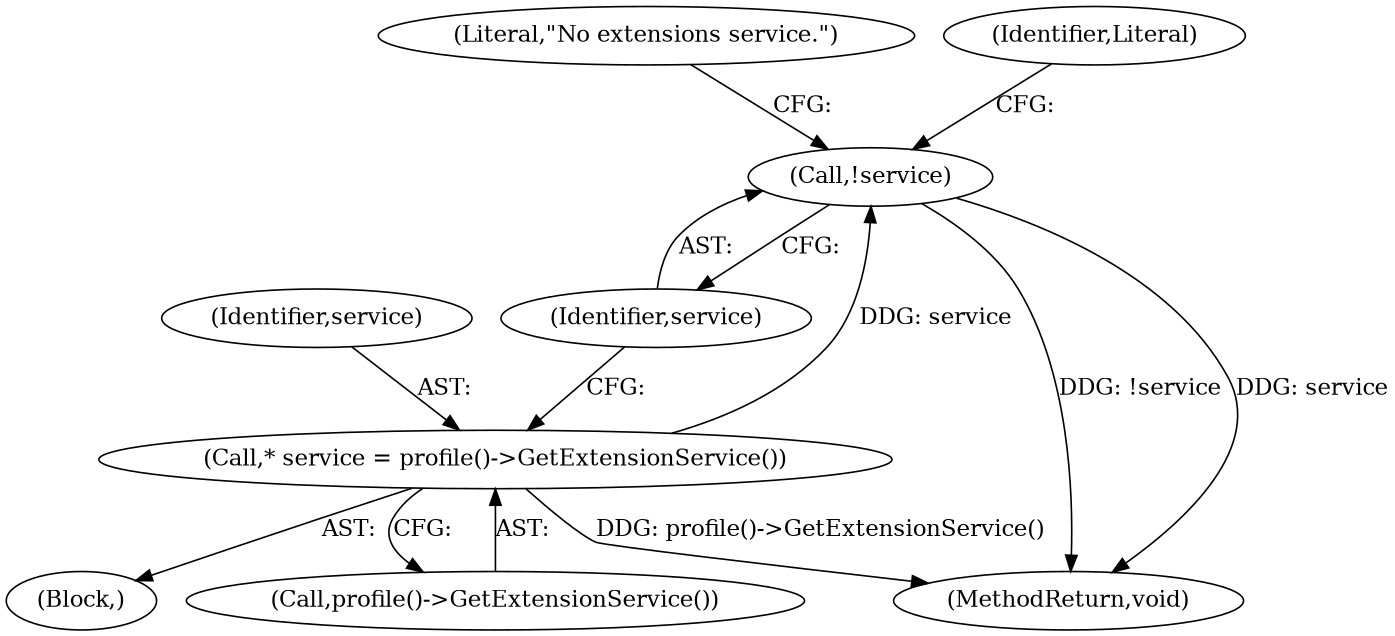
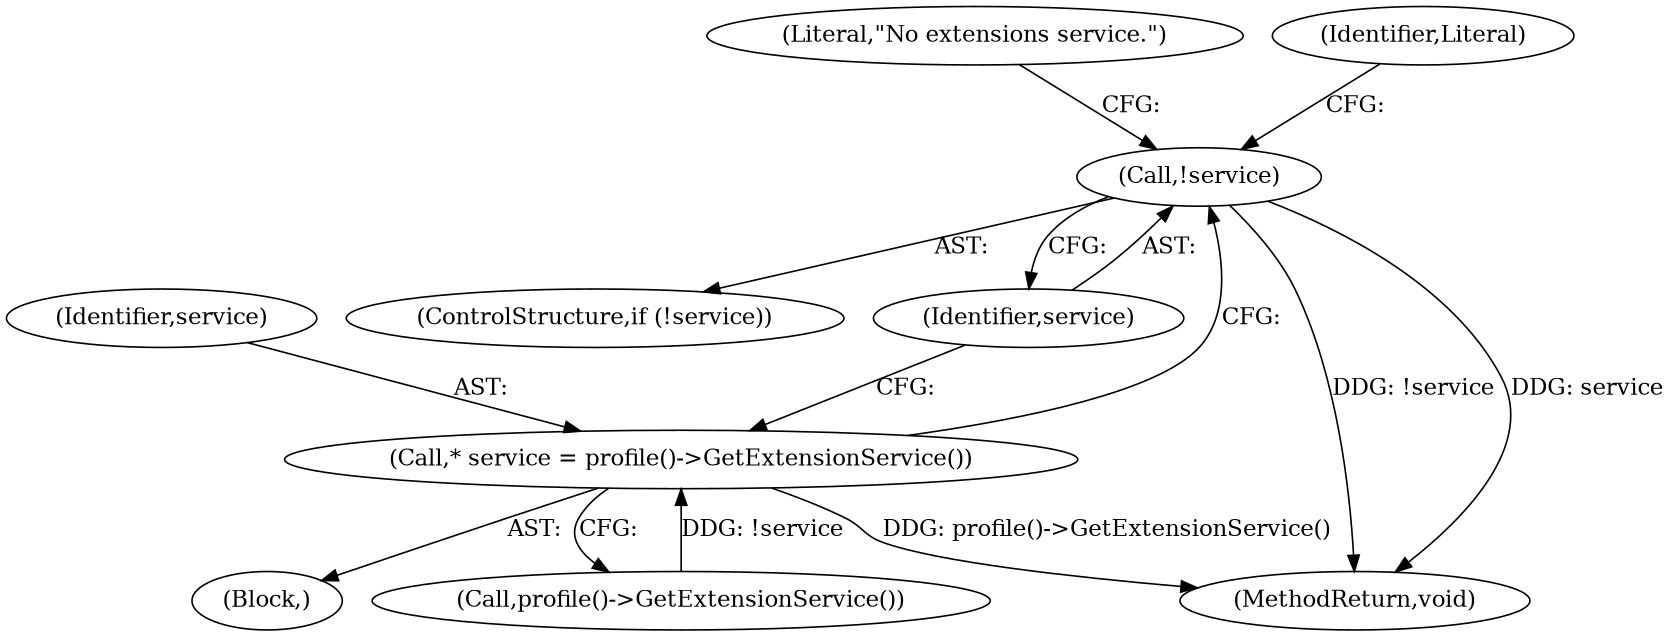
node "(ControlStructure,if (!service))": added
edge "(Call,* service = profile()->GetExtensionService())" -> "(Call,!service)": label "DDG: service" -> "CFG: "
edge "(Call,profile()->GetExtensionService())" -> "(Call,* service = profile()->GetExtensionService())": label "AST: " -> "DDG: !service"
